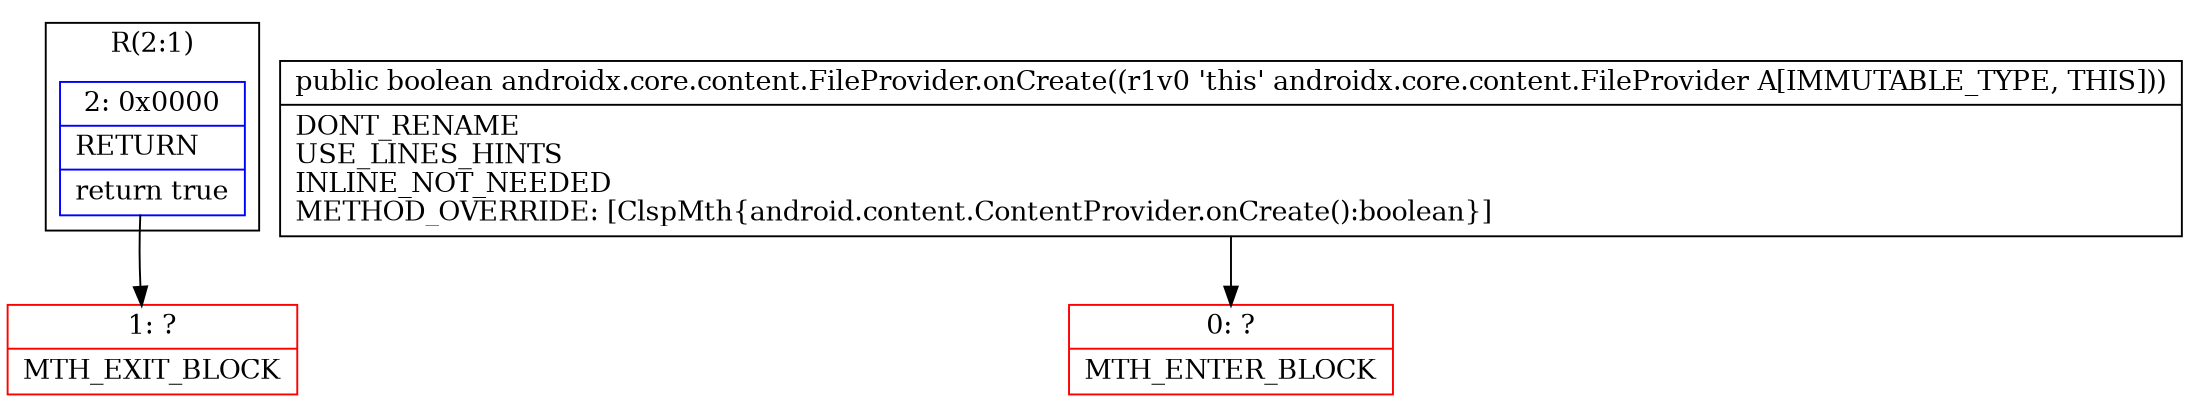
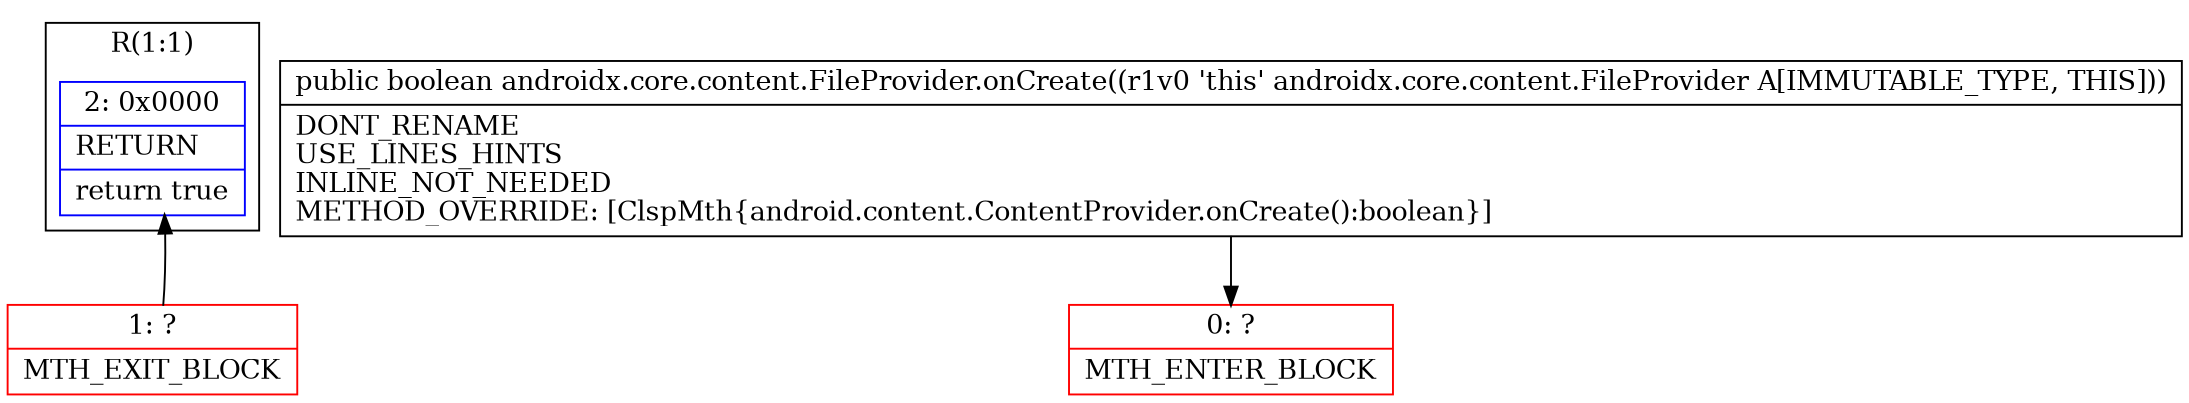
cluster "R(2:1)": label "R(2:1)" -> "R(1:1)"
edge "2: 0x0000" -> "1: ?": reversed
